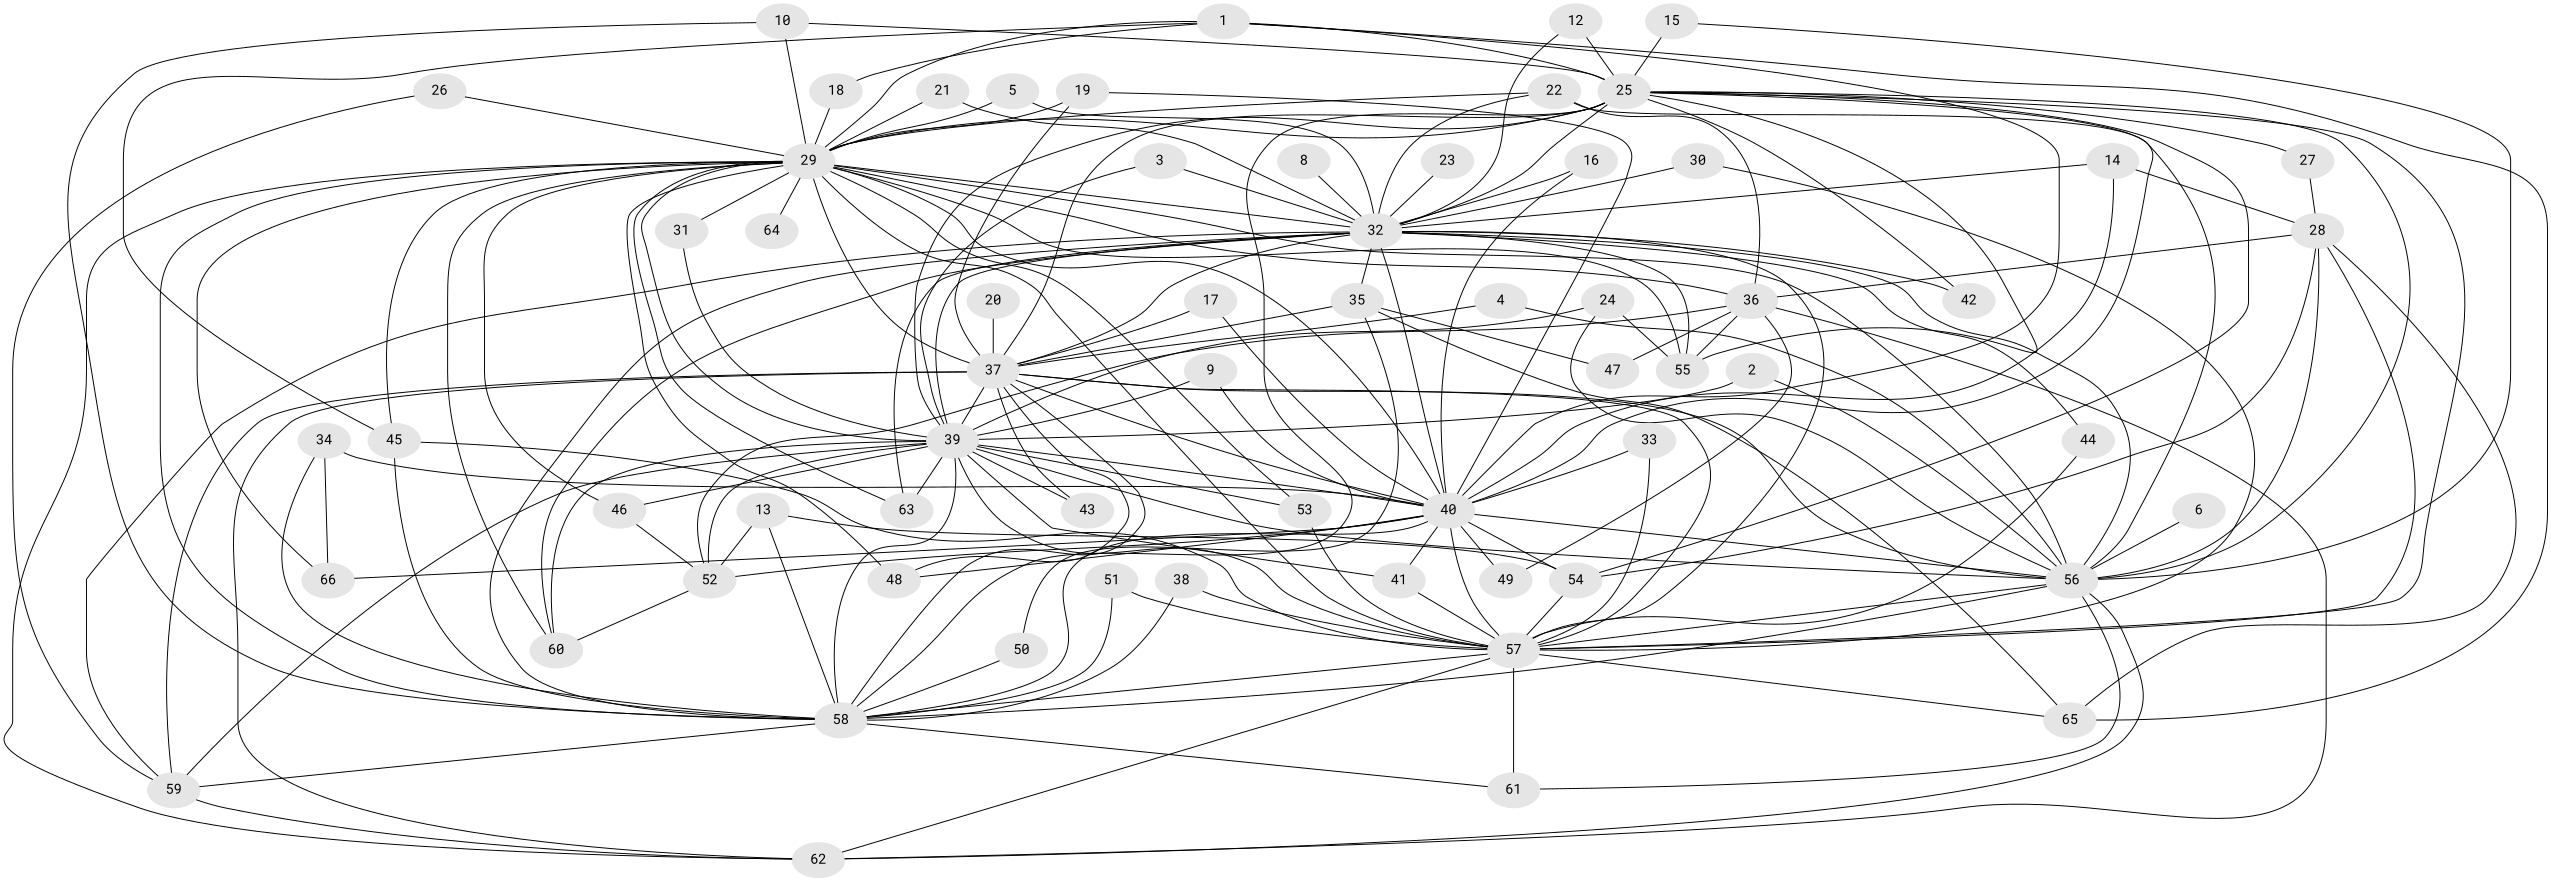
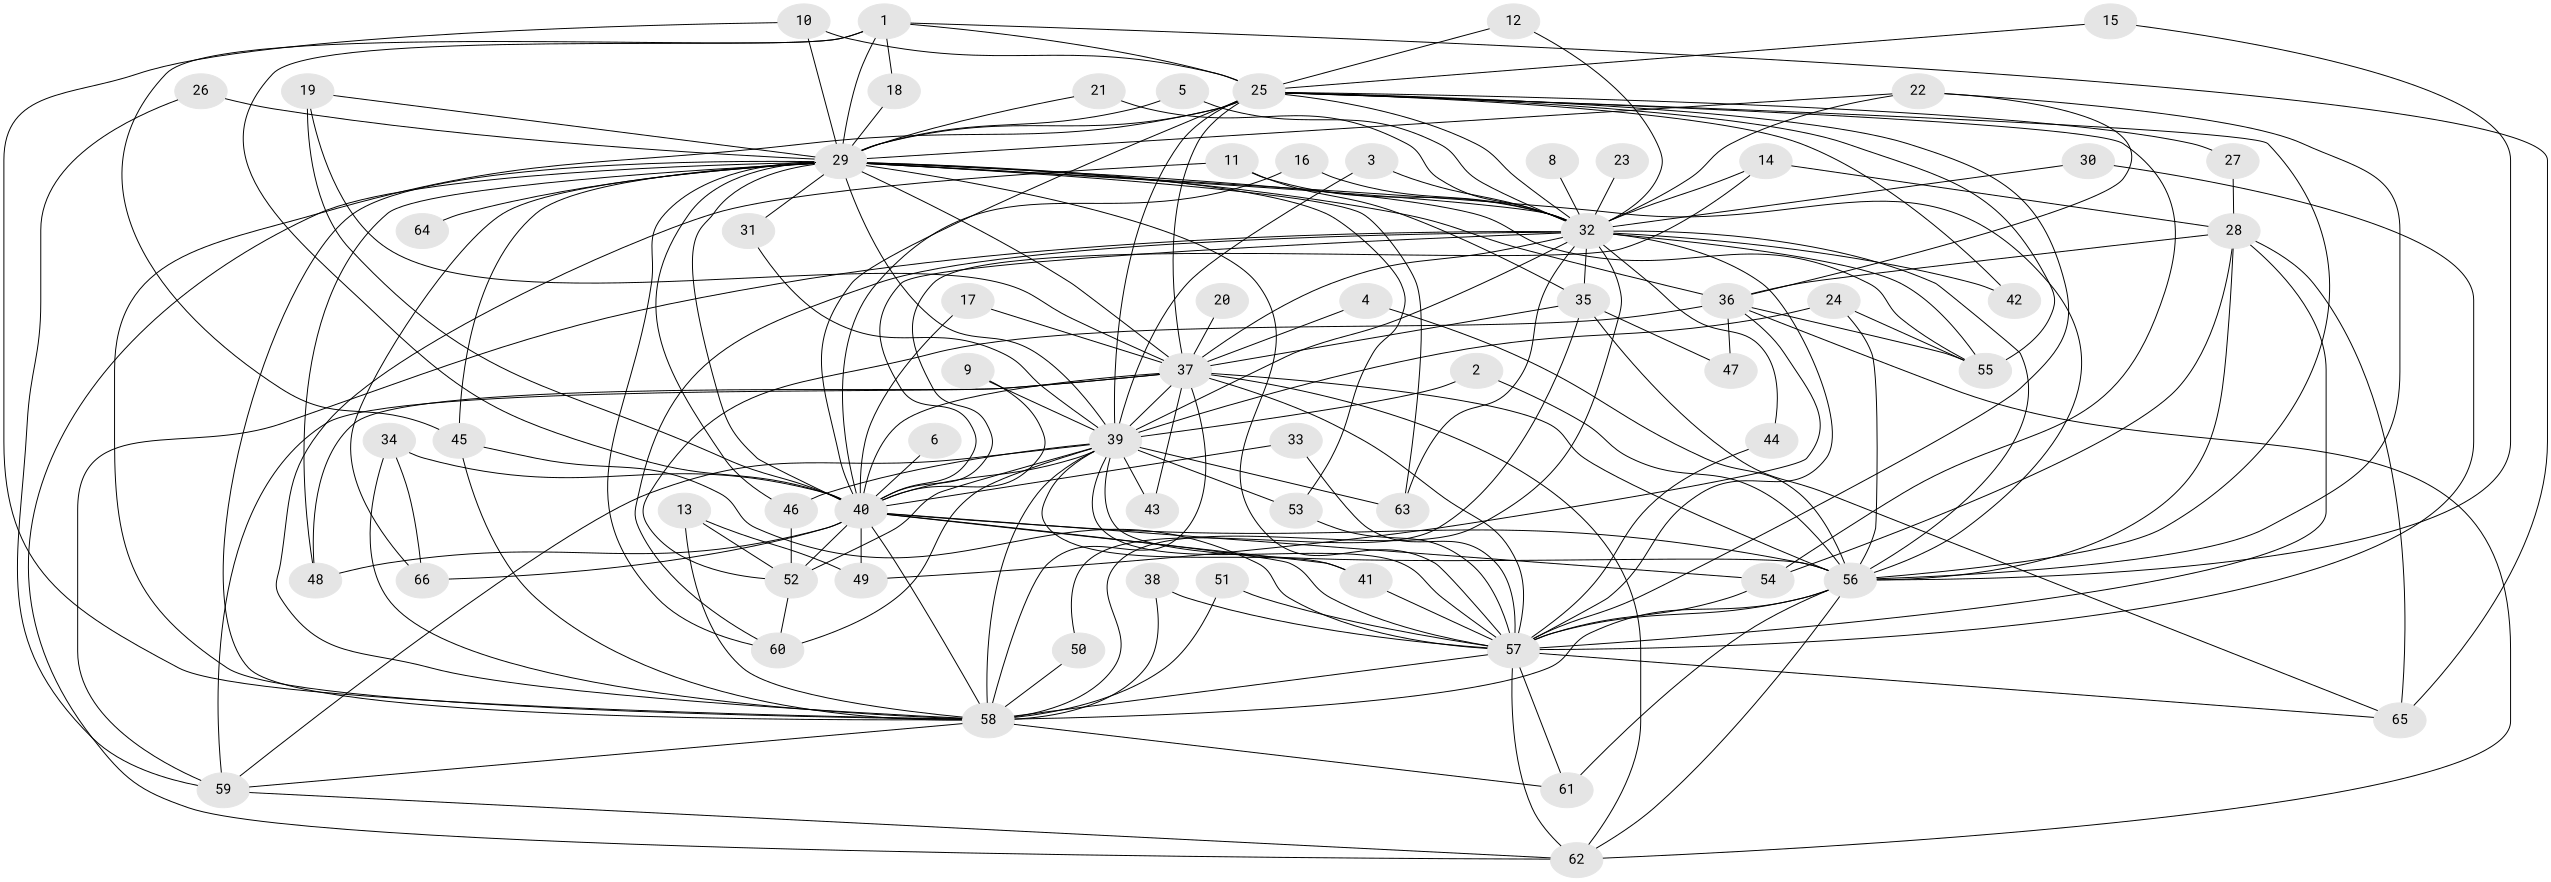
node "11": added
edge "13" -- "54": now "13" -- "49"
edge "6" -- "56": now "6" -- "40"
